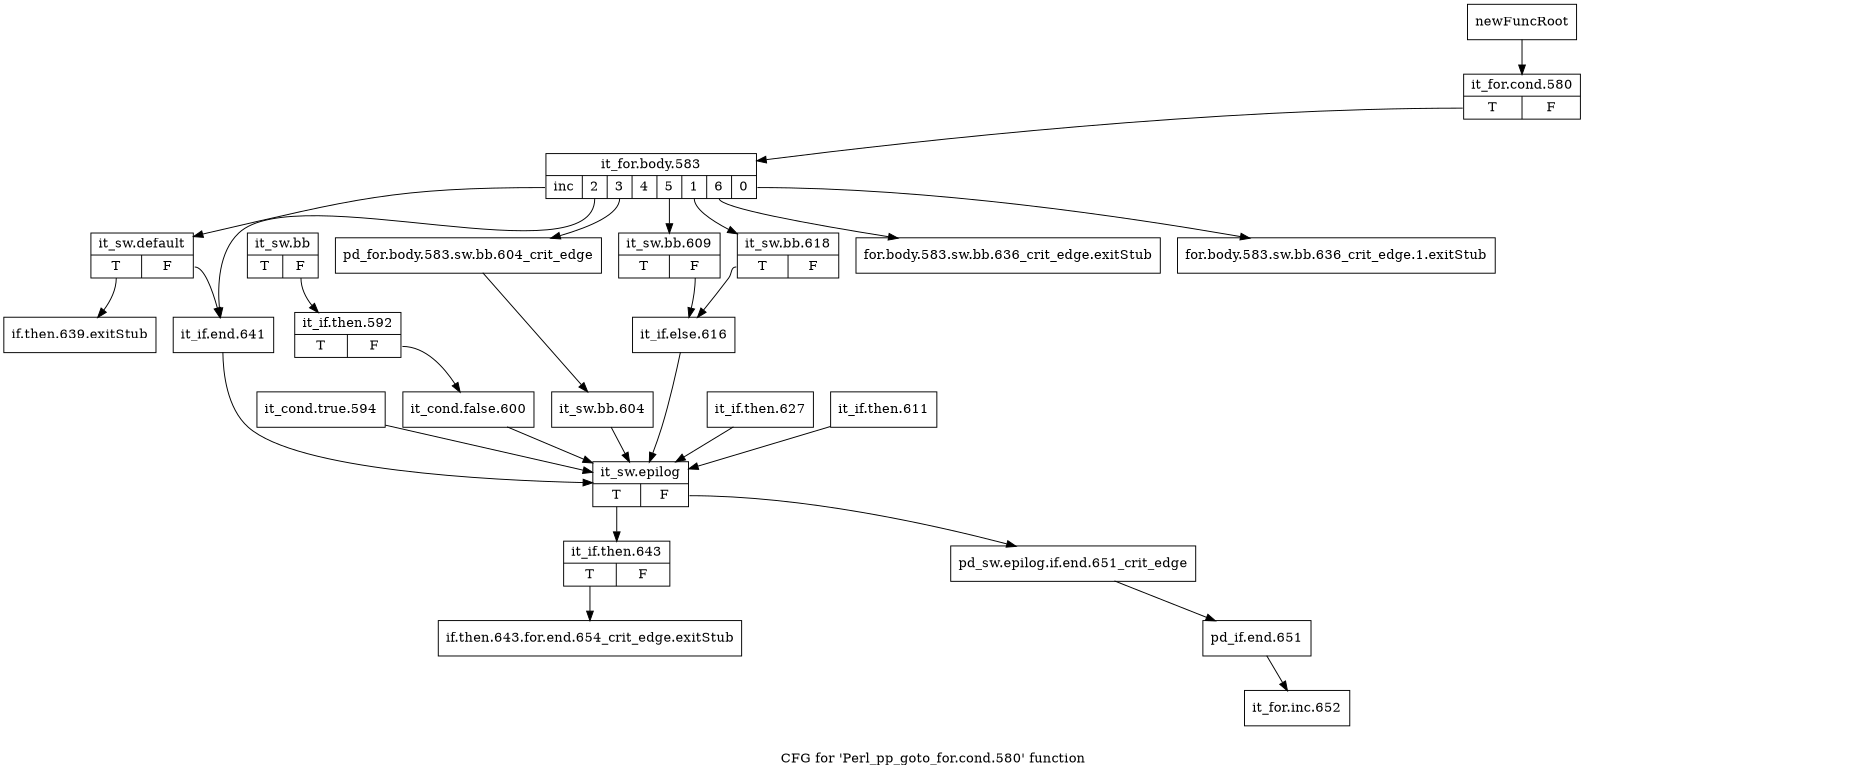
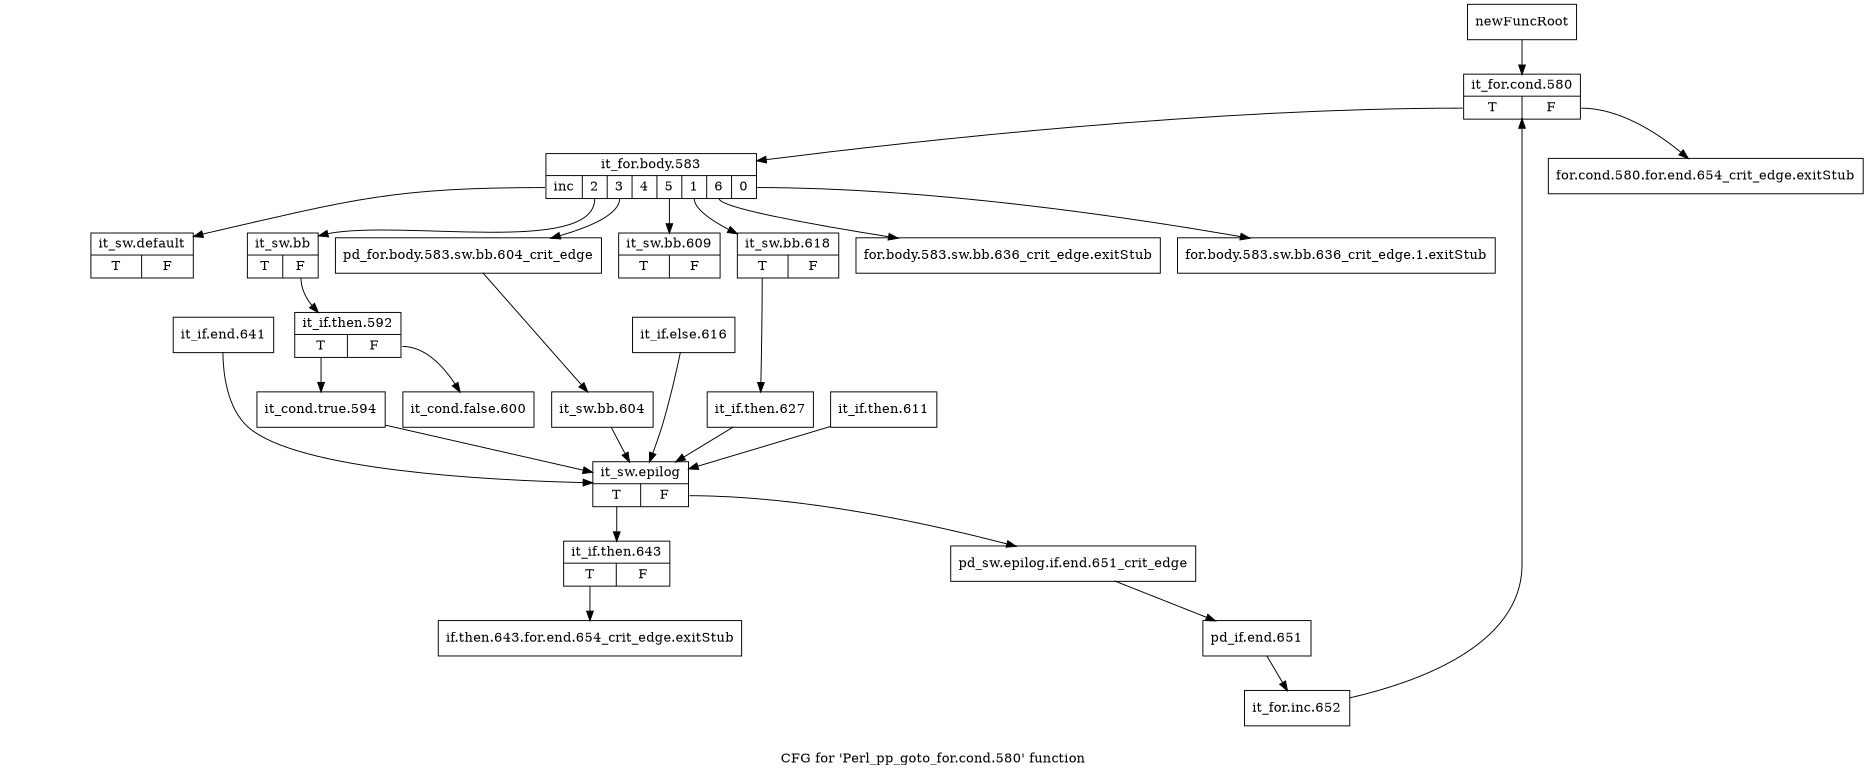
node "for.cond.580.for.end.654_crit_edge.exitStub": added
edge "it_for.body.583" -> "it_if.end.641": now "it_for.body.583" -> "it_sw.bb"
edge "it_sw.default" -> "it_if.end.641": removed
edge "it_sw.bb.618" -> "it_if.else.616": now "it_sw.bb.618" -> "it_if.then.627"
edge "it_sw.bb.609" -> "it_if.else.616": removed
node "if.then.639.exitStub": removed
edge "it_if.then.592" -> "it_cond.true.594": added
edge "it_cond.false.600" -> "it_sw.epilog": removed
edge "it_for.inc.652" -> "it_for.cond.580": added
